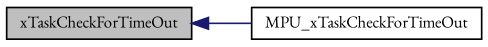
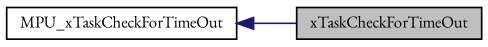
edge "MPU_xTaskCheckForTimeOut" -> "xTaskCheckForTimeOut": reversed
